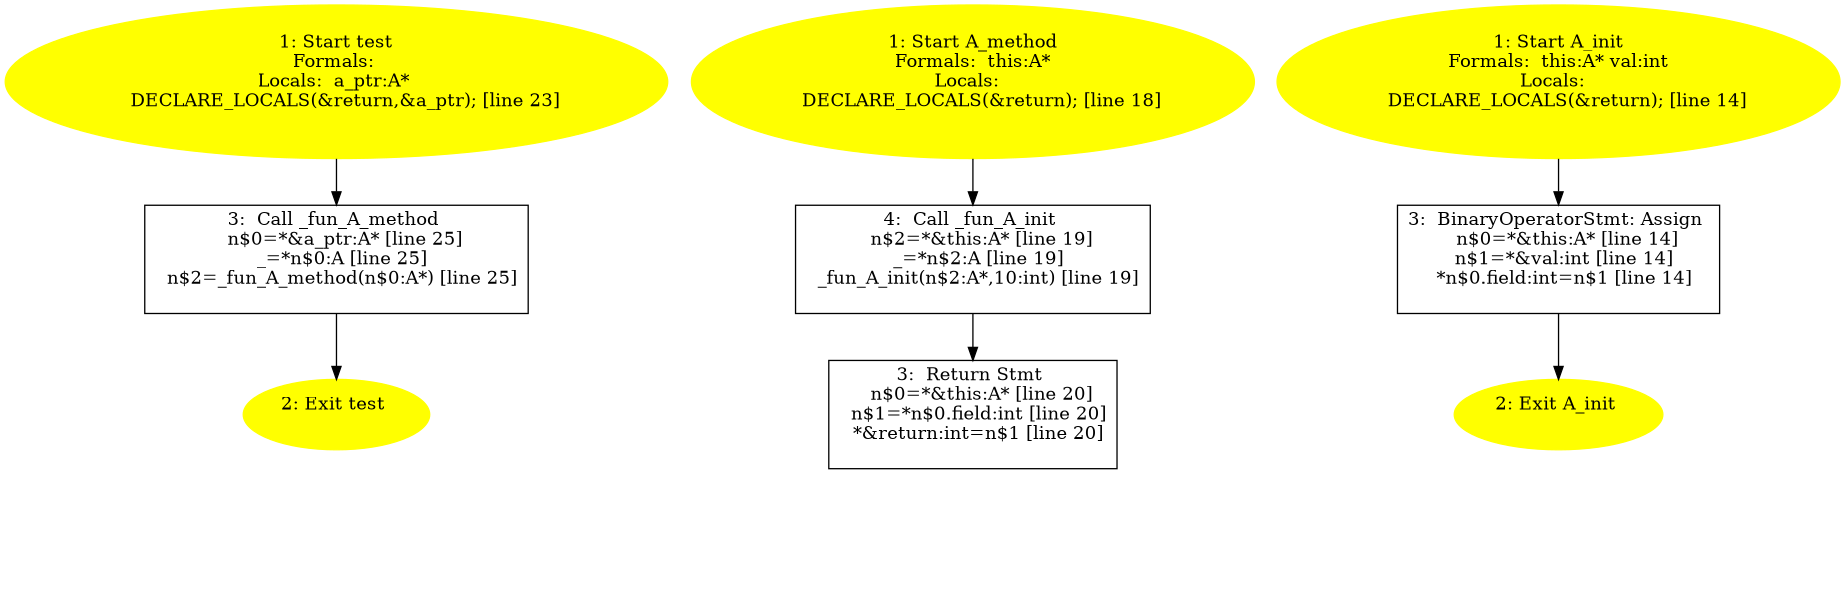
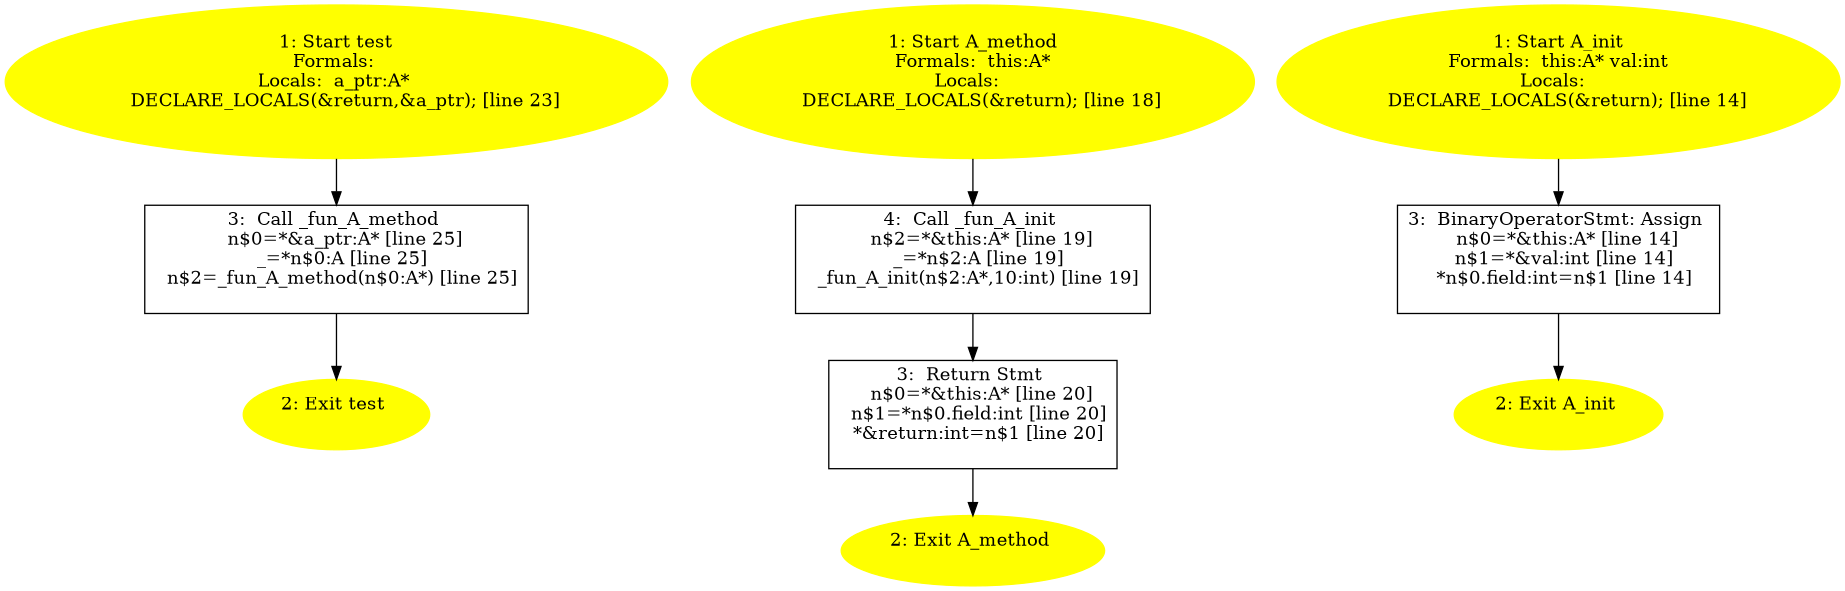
node "2: Exit A_method": added
